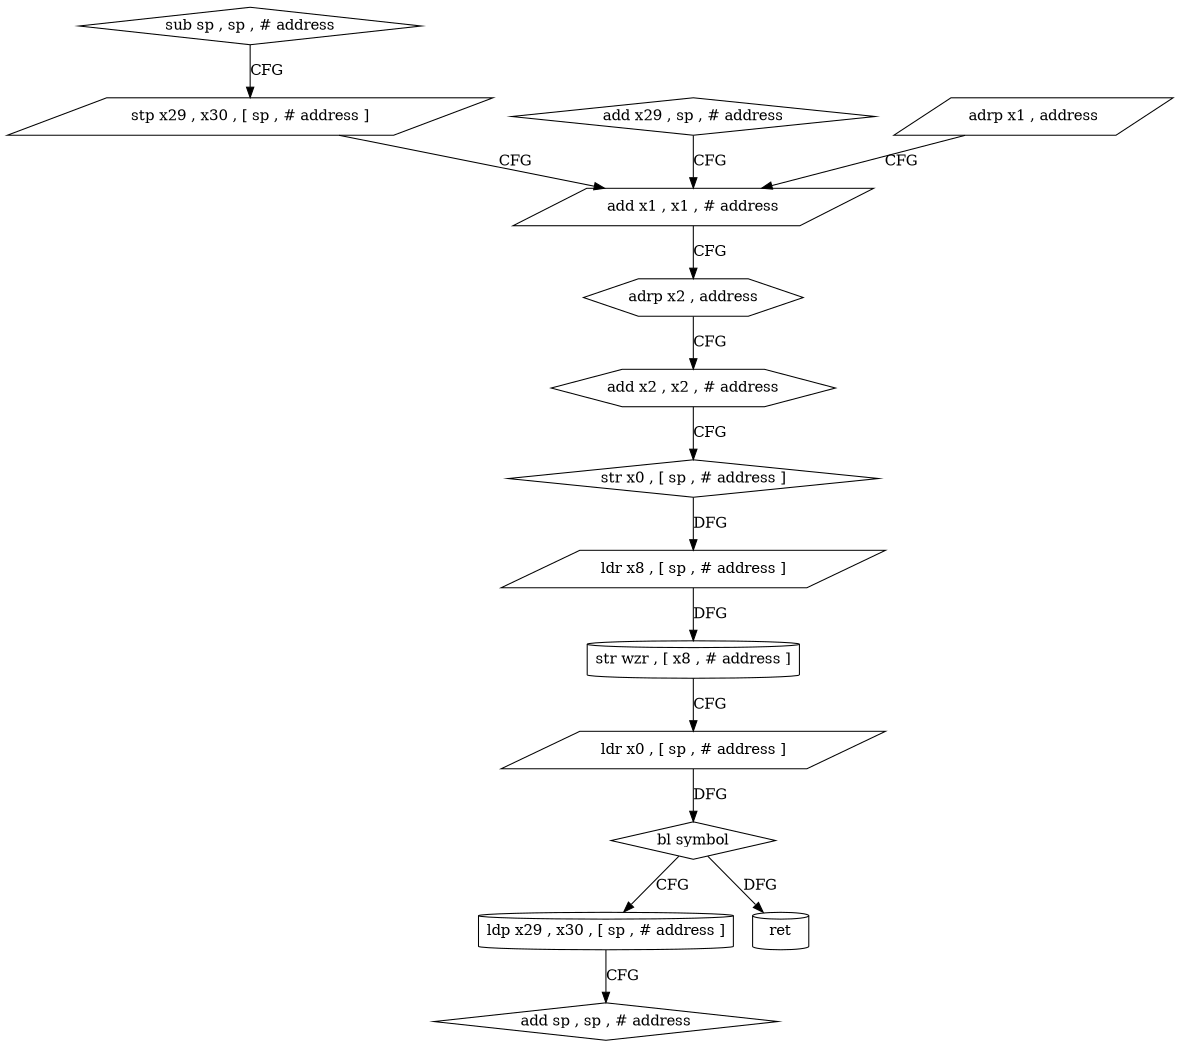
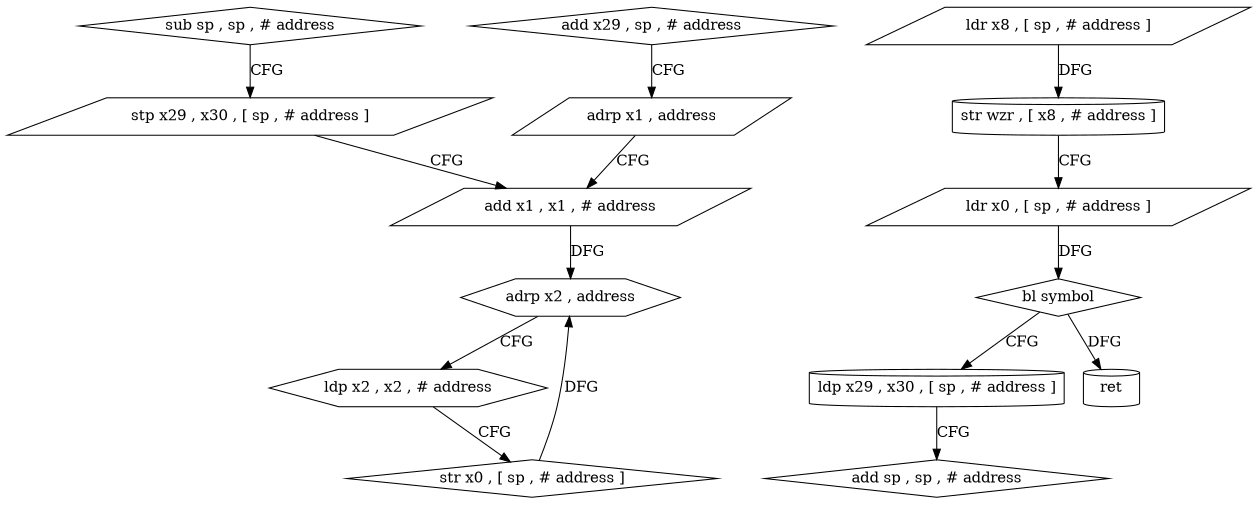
edge "add x29 , sp , # address" -> "add x1 , x1 , # address": now "add x29 , sp , # address" -> "adrp x1 , address"
edge "add x1 , x1 , # address" -> "adrp x2 , address": label "CFG" -> "DFG"
node "add x2 , x2 , # address": label "add x2 , x2 , # address" -> "ldp x2 , x2 , # address"
edge "str x0 , [ sp , # address ]" -> "ldr x8 , [ sp , # address ]": now "str x0 , [ sp , # address ]" -> "adrp x2 , address"
